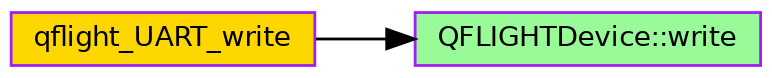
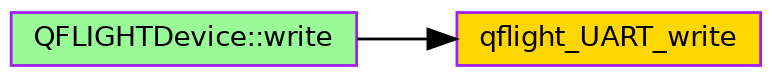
edge "qflight_UART_write" -> "QFLIGHTDevice::write": reversed
